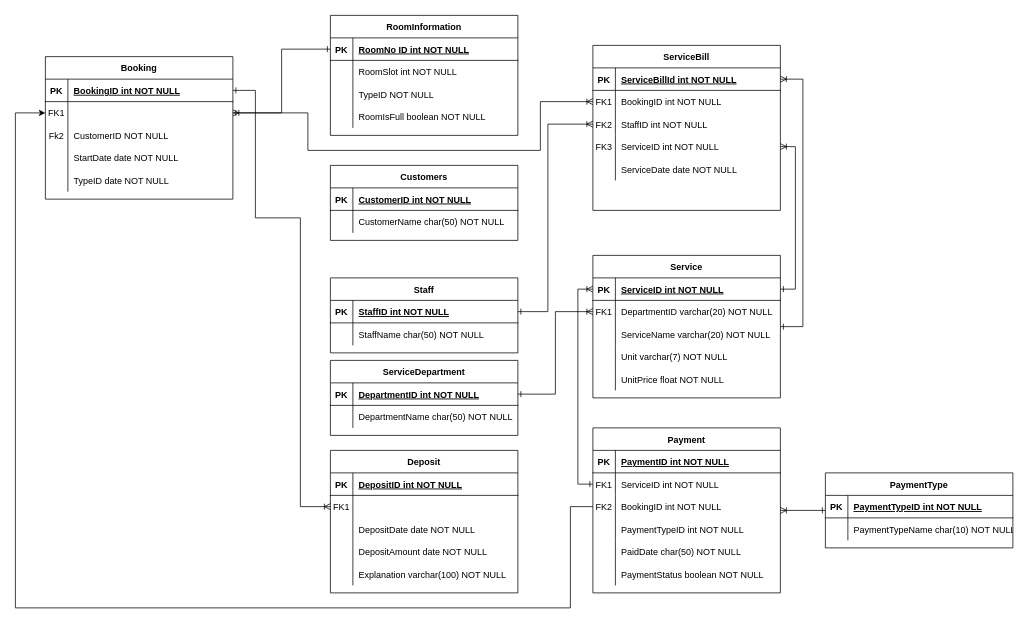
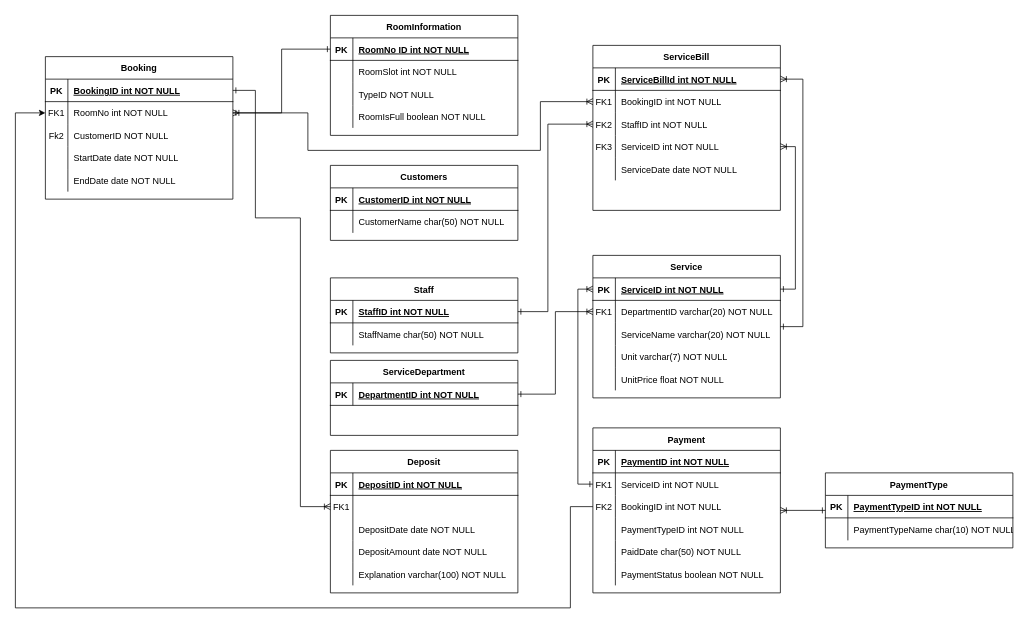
node "RoomNo int NOT NULL": added
node "TypeID date NOT NULL": label "TypeID date NOT NULL" -> "EndDate date NOT NULL"
node "DepartmentName char(50) NOT NULL": removed
